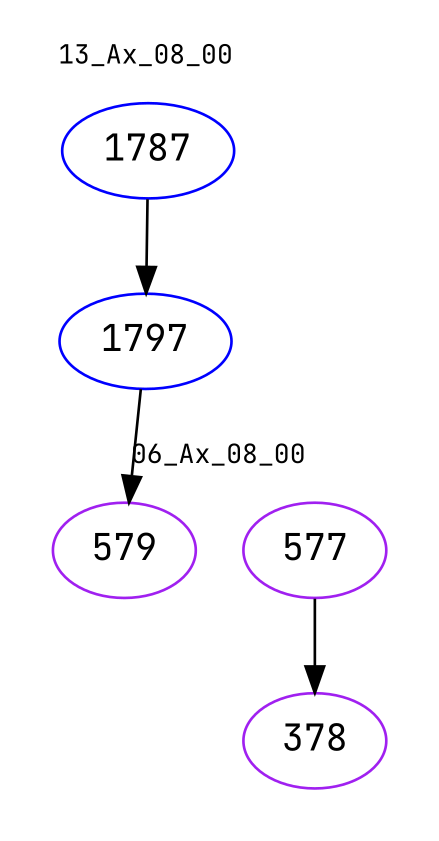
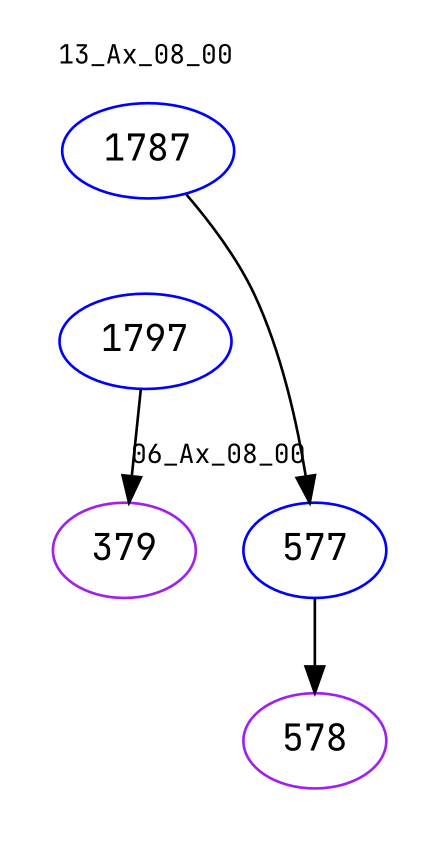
edge "1787" -> "1797": now "1787" -> "577"
node "579": label "579" -> "379"
node "577": color purple -> blue
node "378": label "378" -> "578"
